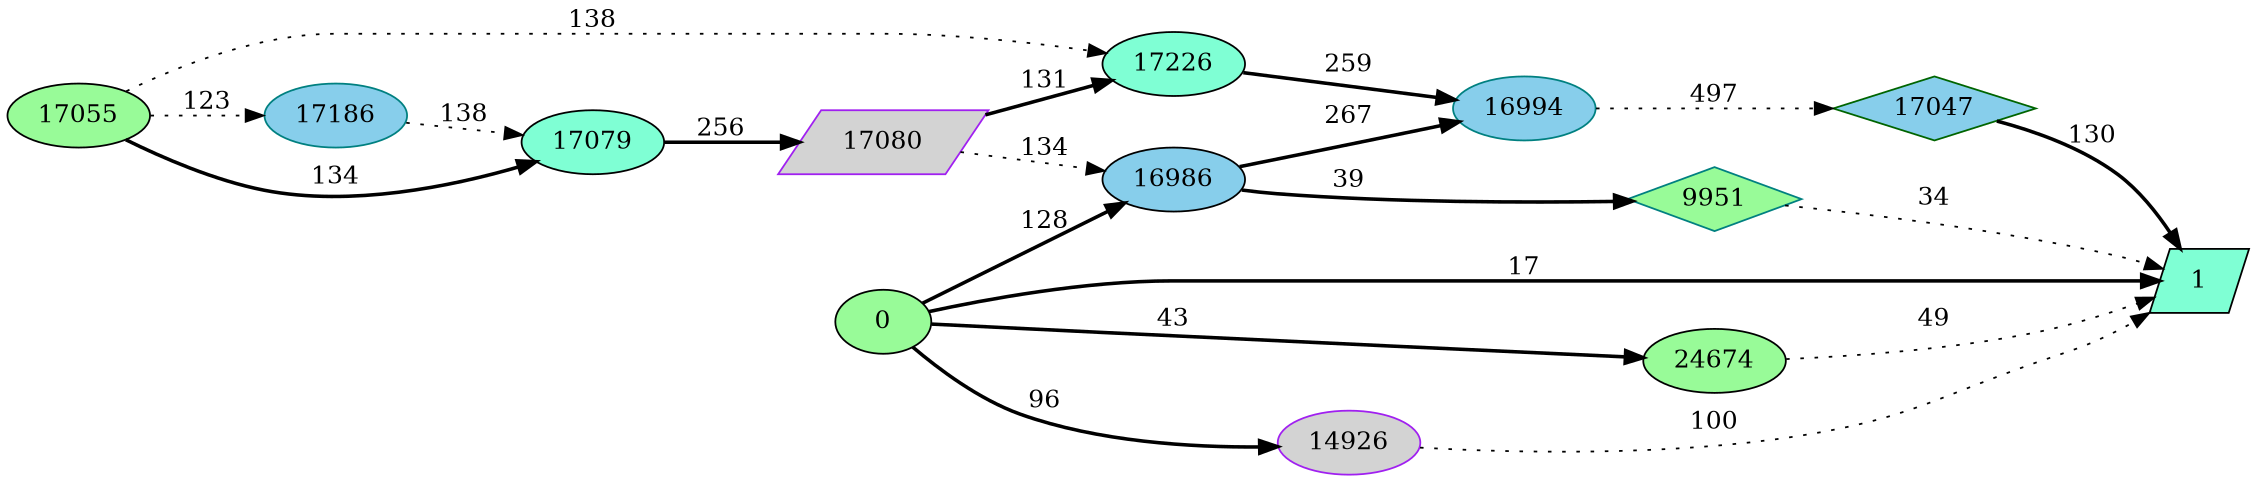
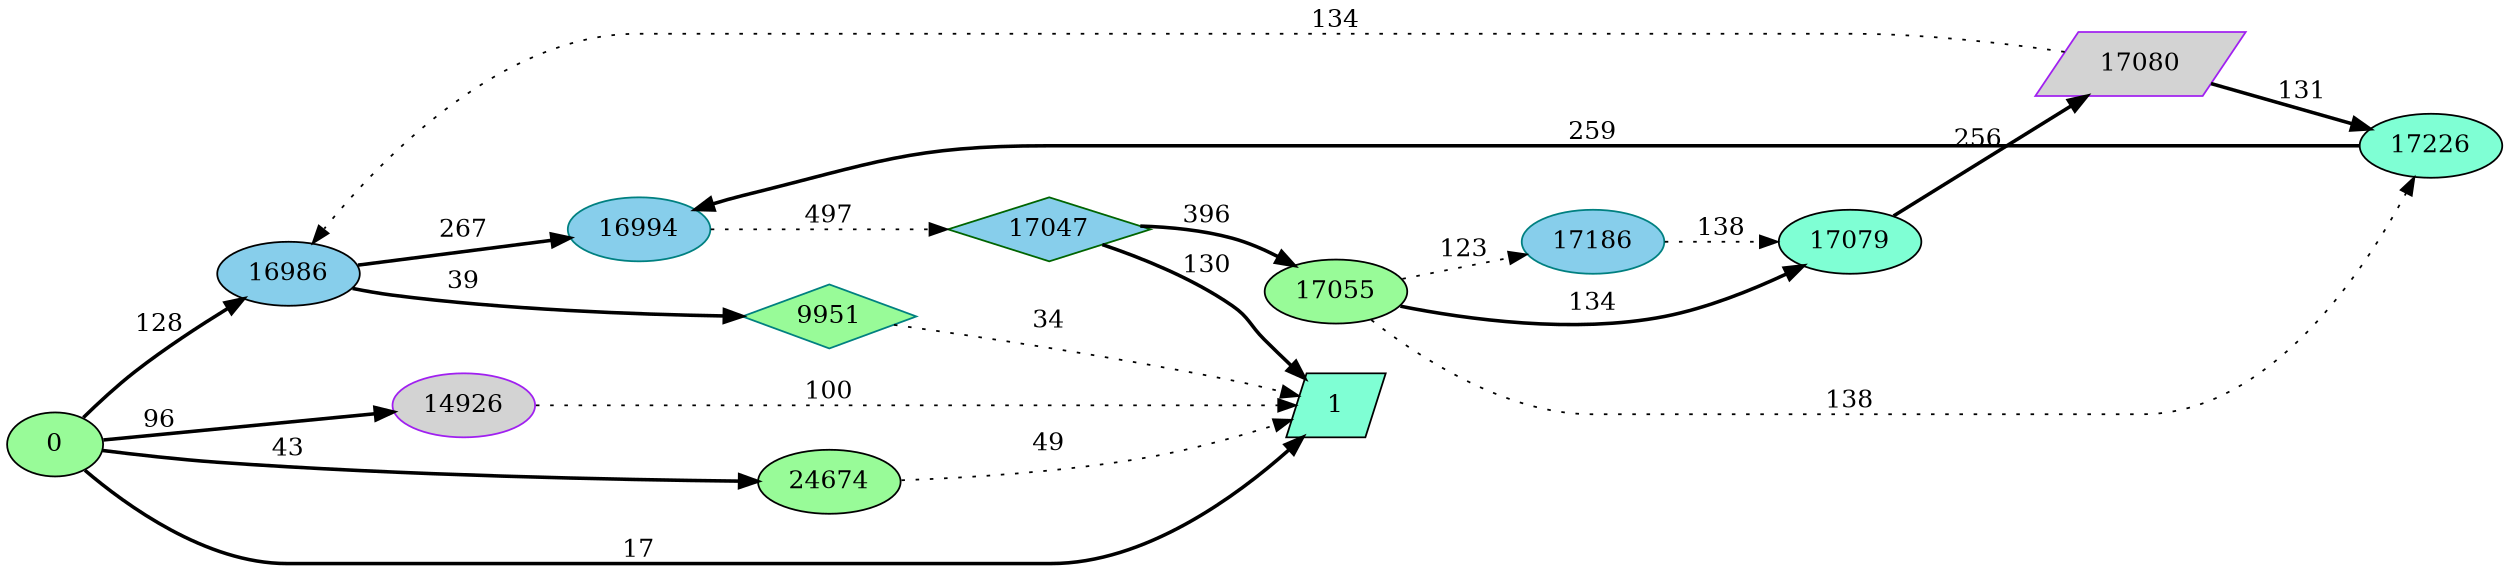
edge "17047" -> "17055": added, label "396"
